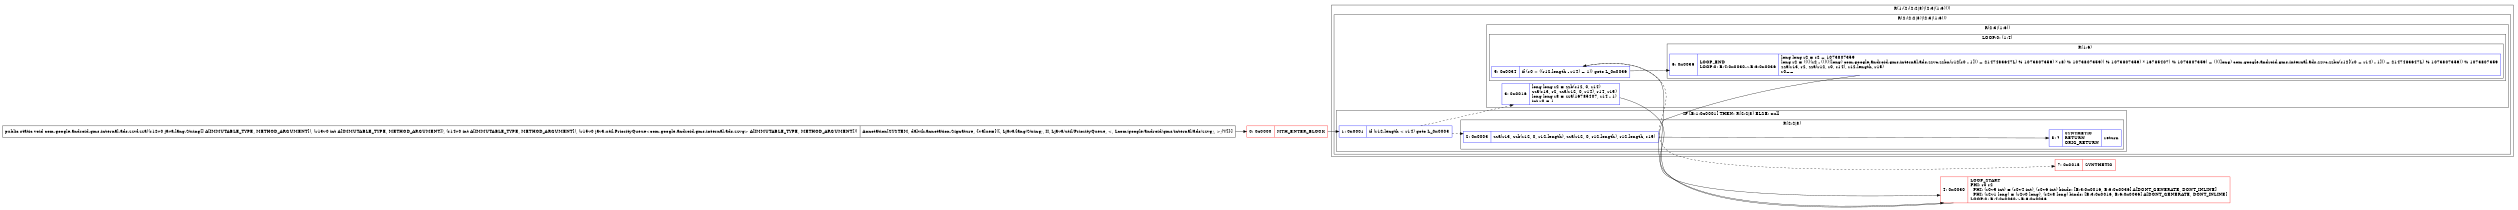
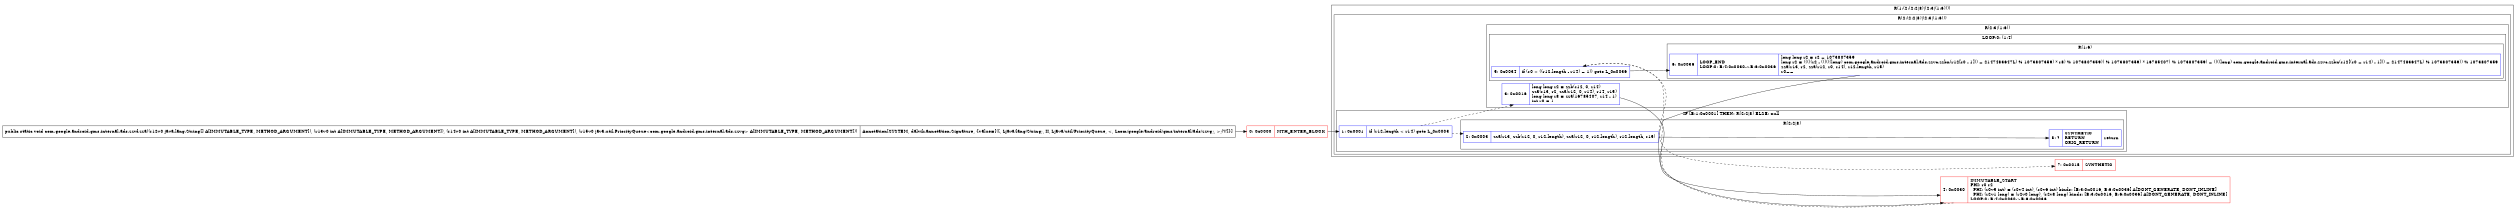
node "4: 0x0030": text "LOOP_START" -> "IMMUTABLE_START"
edge "4: 0x0030" -> "5: 0x0034": style solid -> dashed
